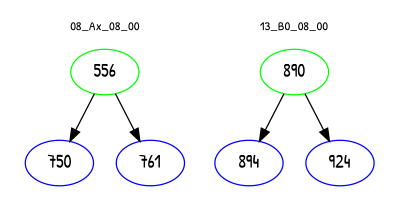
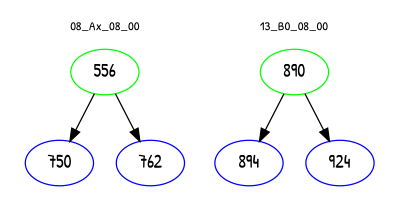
node "761": label "761" -> "762"
